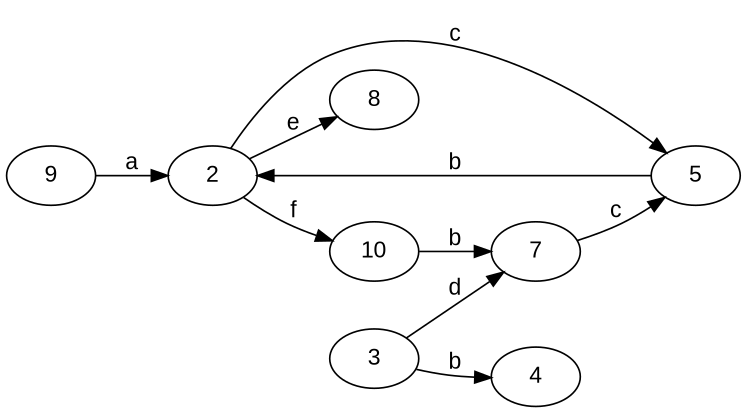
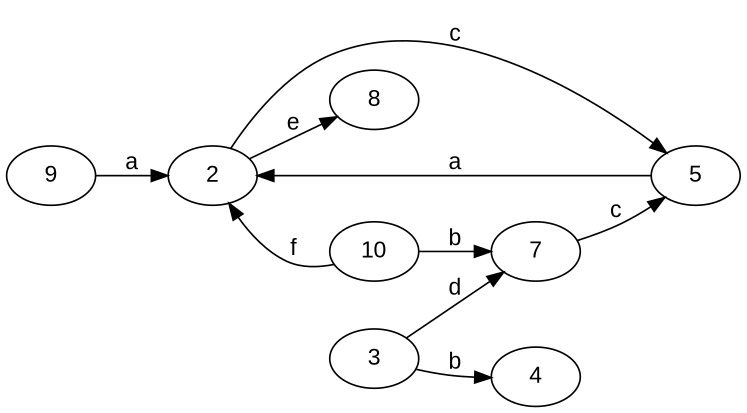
edge "5" -> "2": label "b" -> "a"
edge "2" -> "10": reversed
